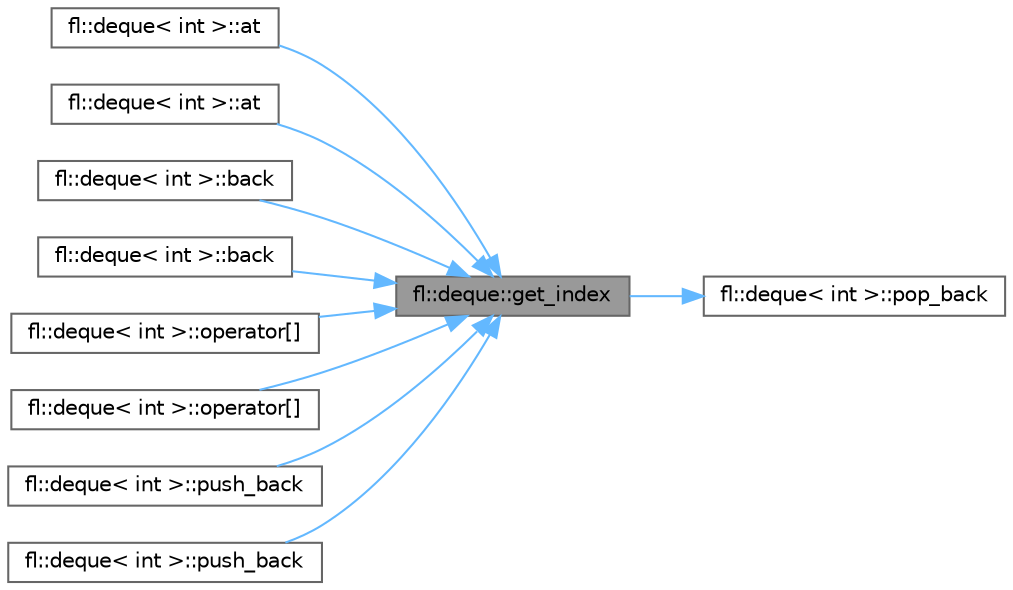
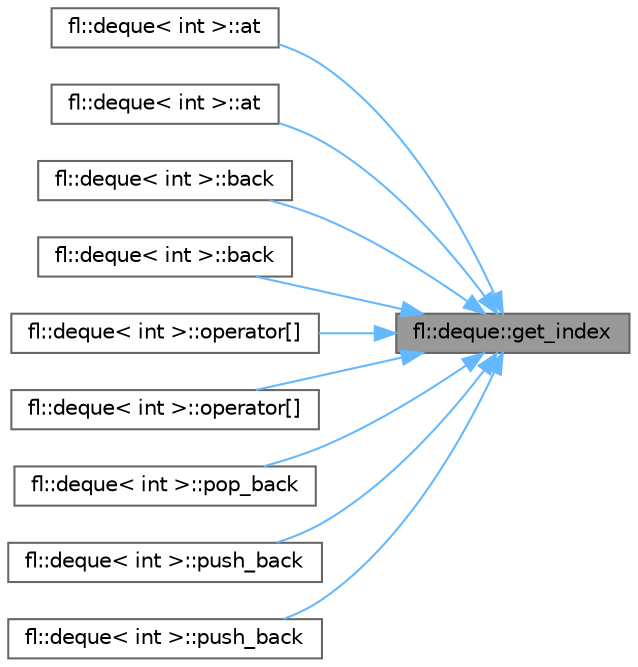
edge "fl::deque::get_index" -> "fl::deque< int >::pop_back": reversed
